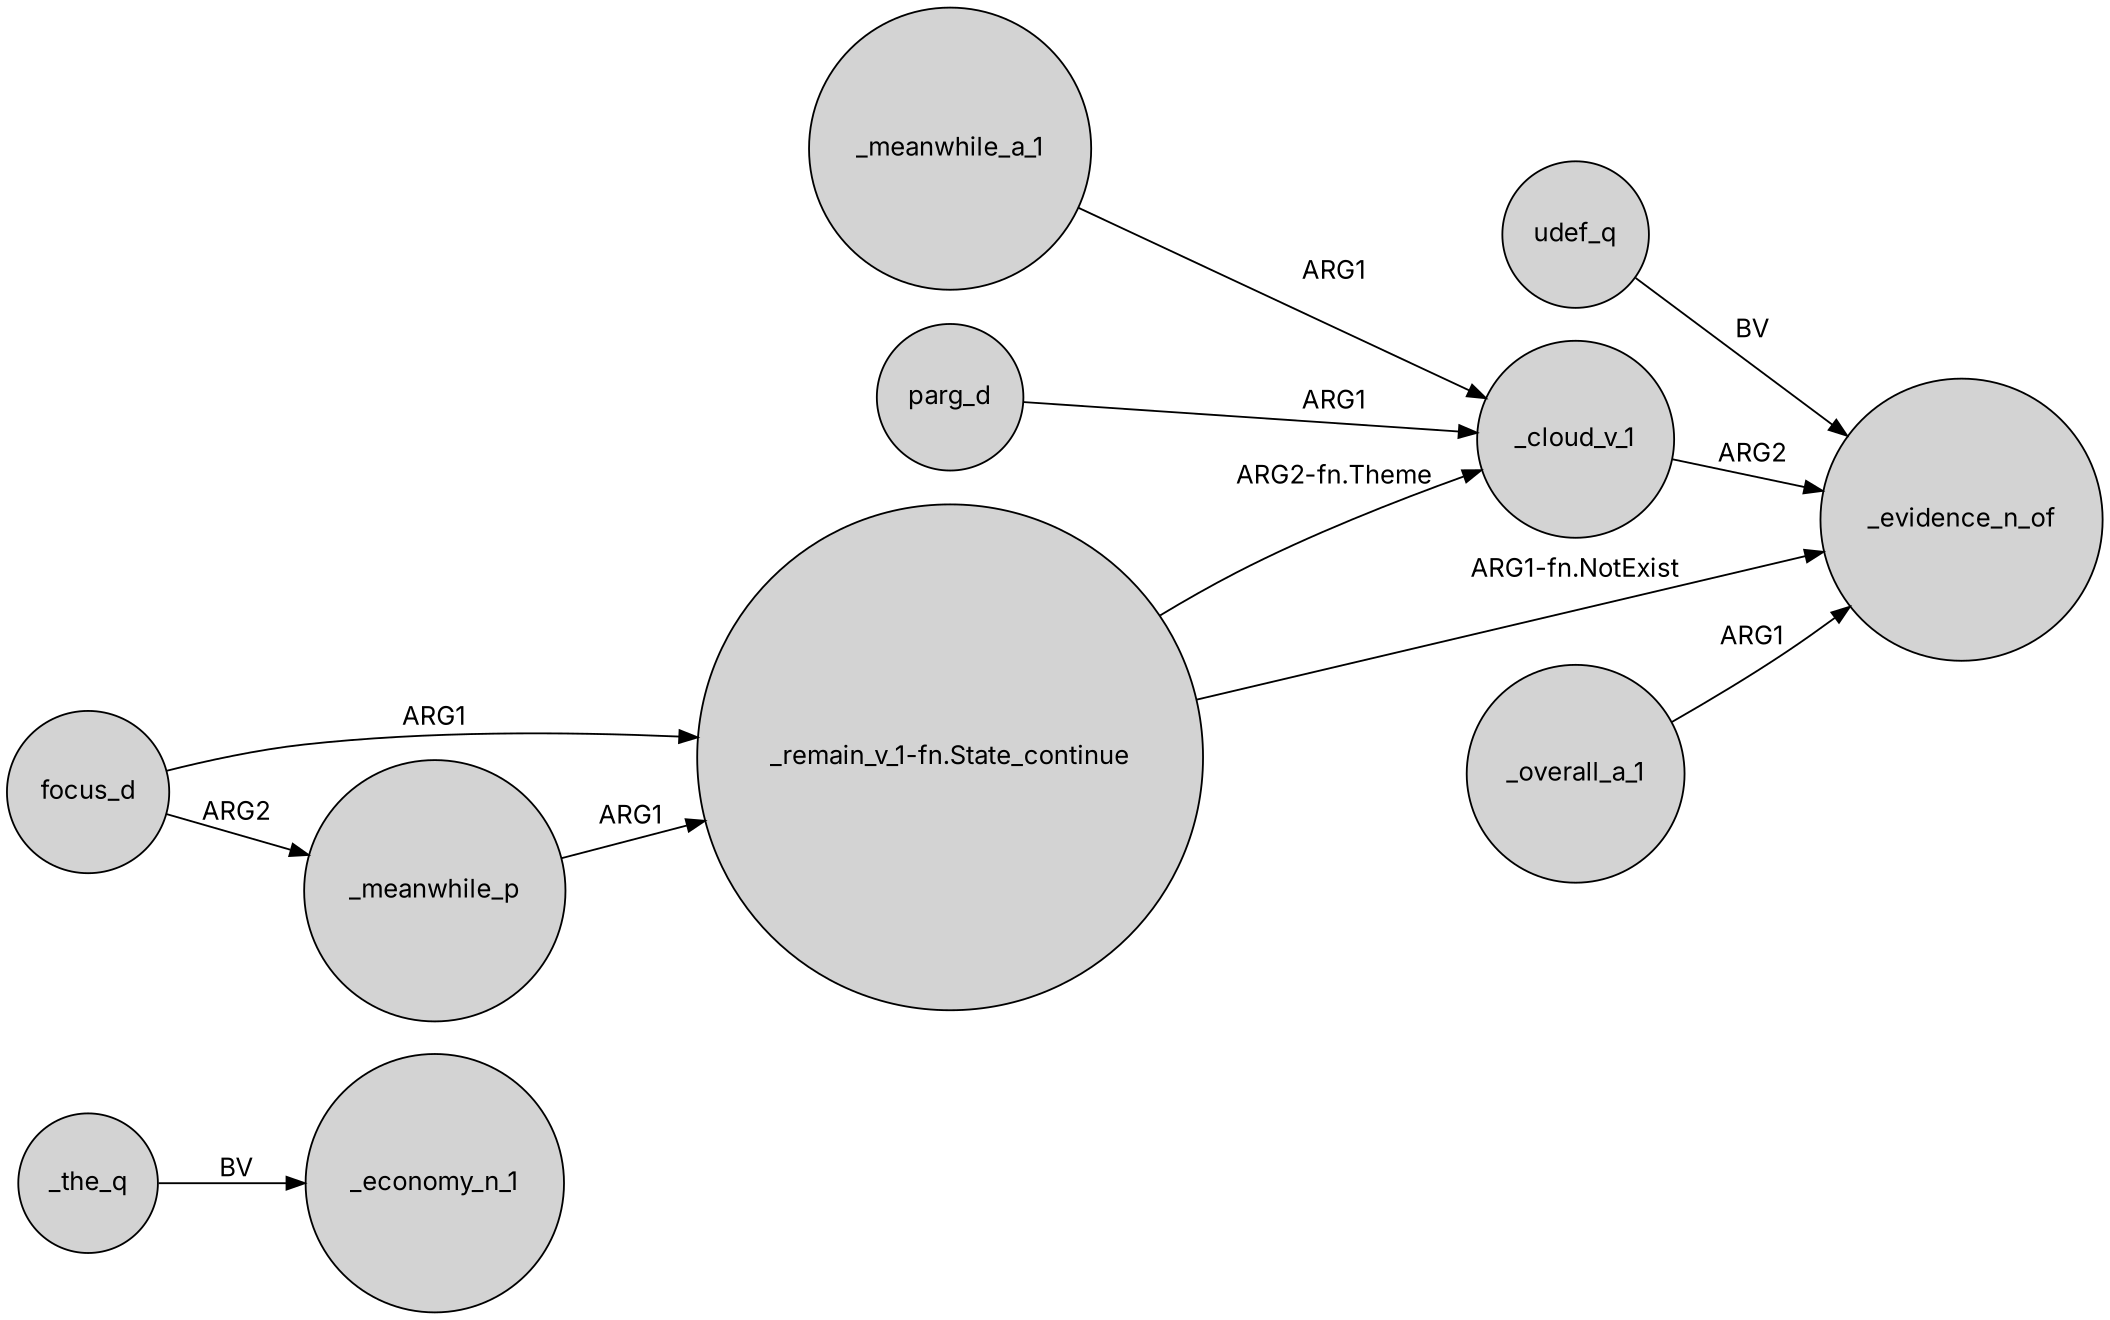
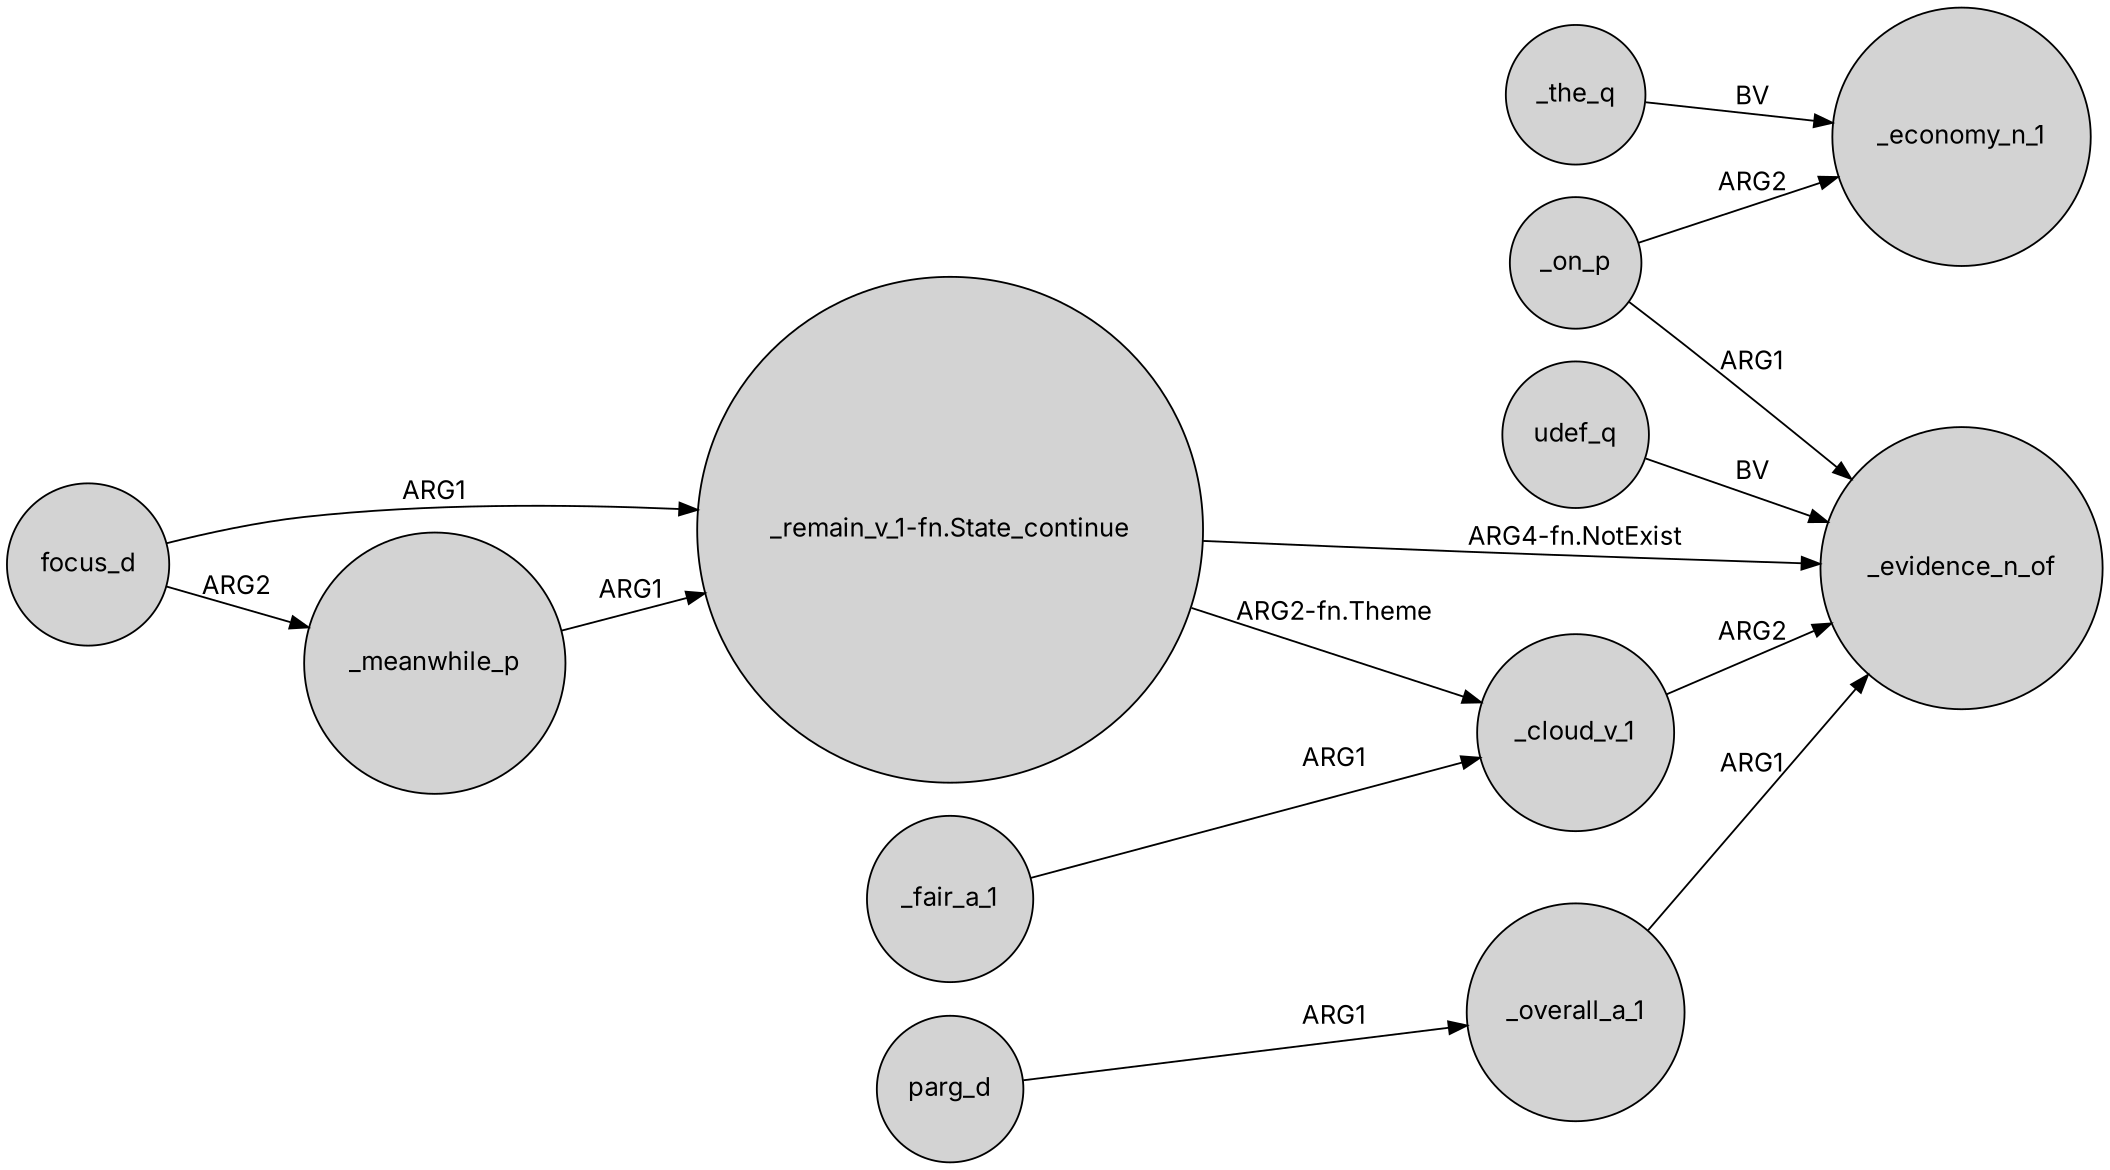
node "_meanwhile_a_1": label "_meanwhile_a_1" -> "_fair_a_1"
node "_on_p": added
edge "parg_d" -> "_cloud_v_1": now "parg_d" -> "_overall_a_1"
edge "_remain_v_1-fn.State_continue" -> "_evidence_n_of": label "ARG1-fn.NotExist" -> "ARG4-fn.NotExist"
